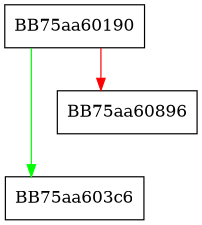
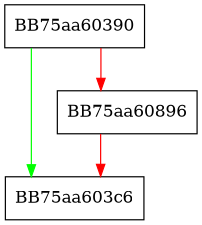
node "BB75aa60190": label "BB75aa60190" -> "BB75aa60390"
edge "BB75aa60896" -> "BB75aa603c6": added
